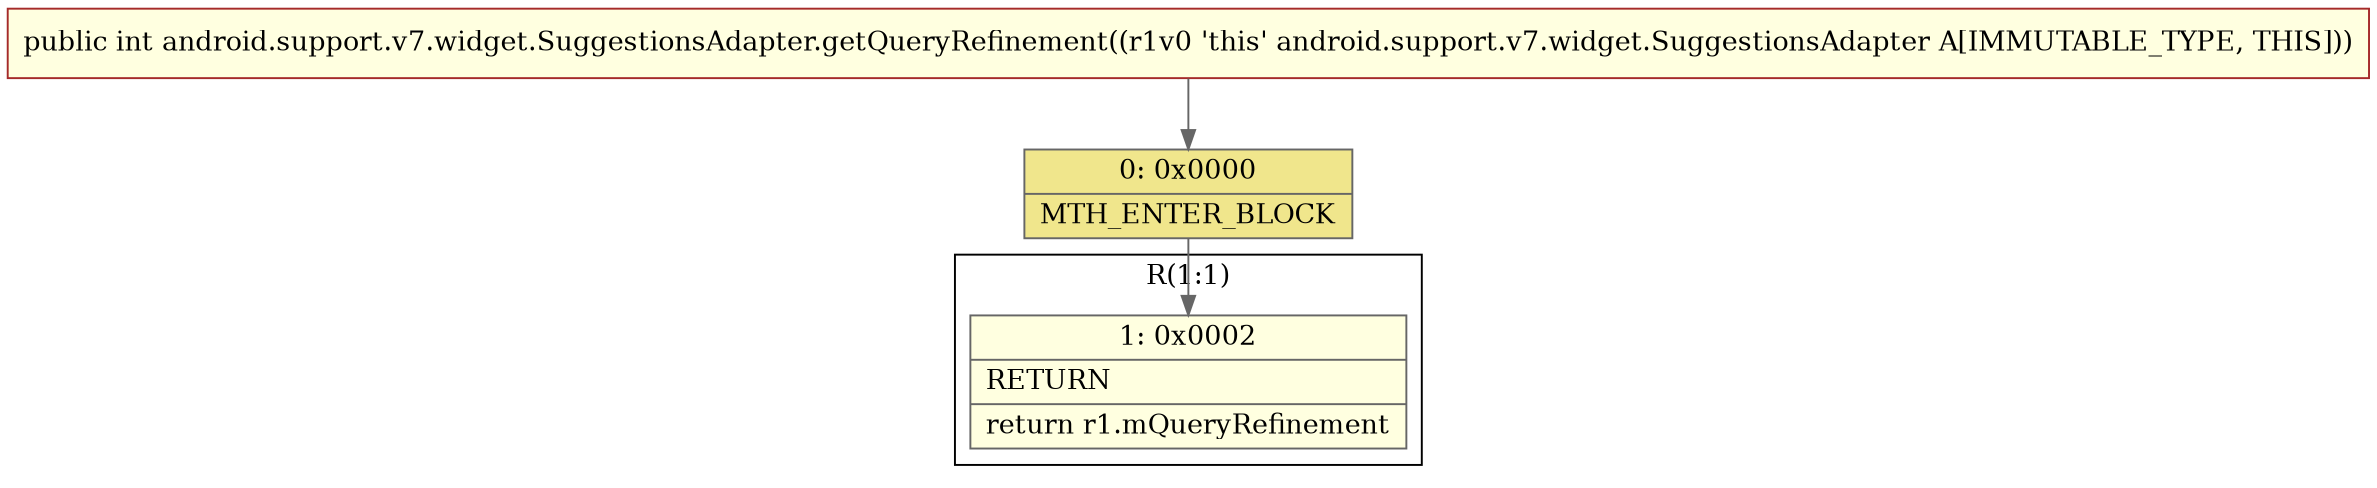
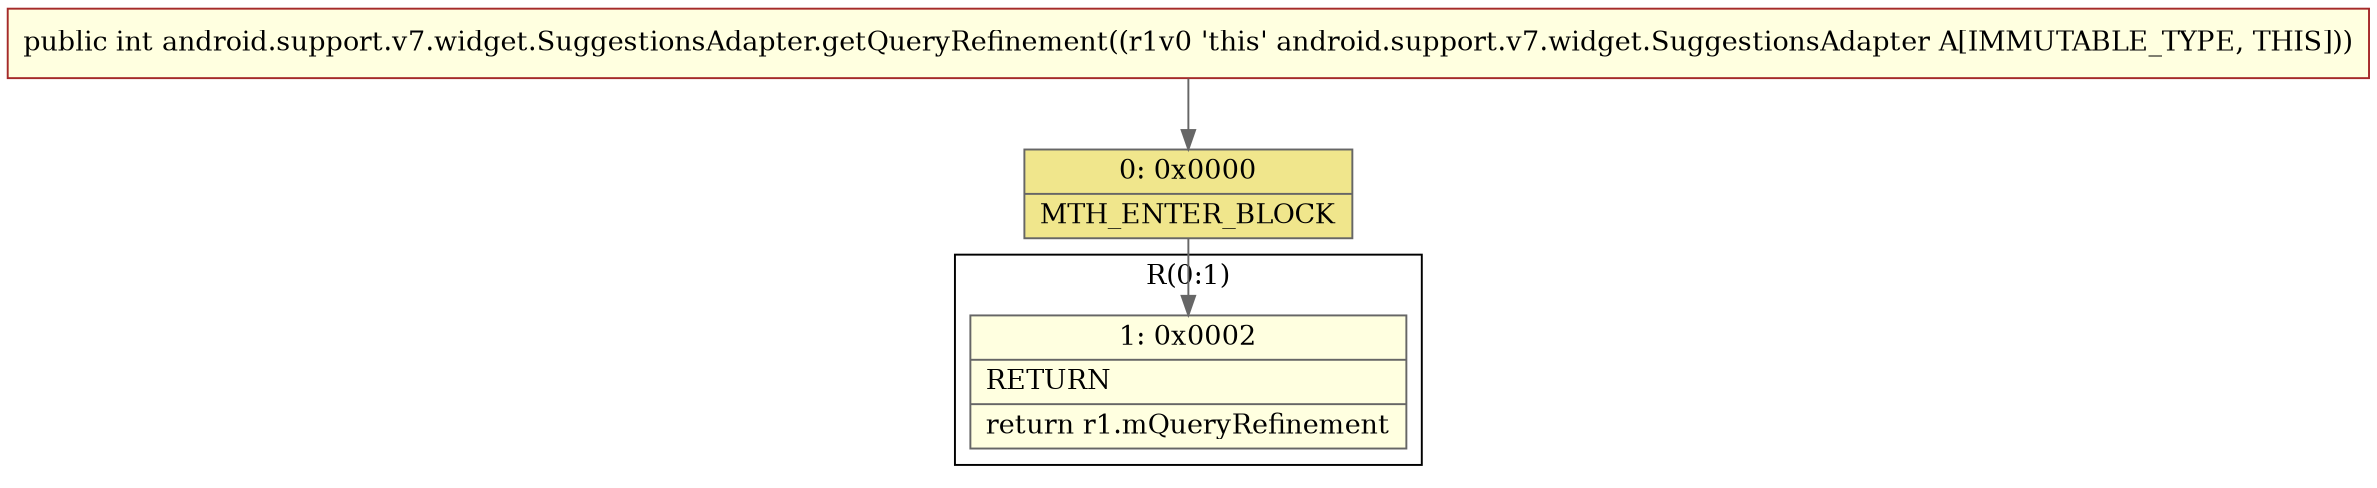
cluster "R(1:1)": label "R(1:1)" -> "R(0:1)"
